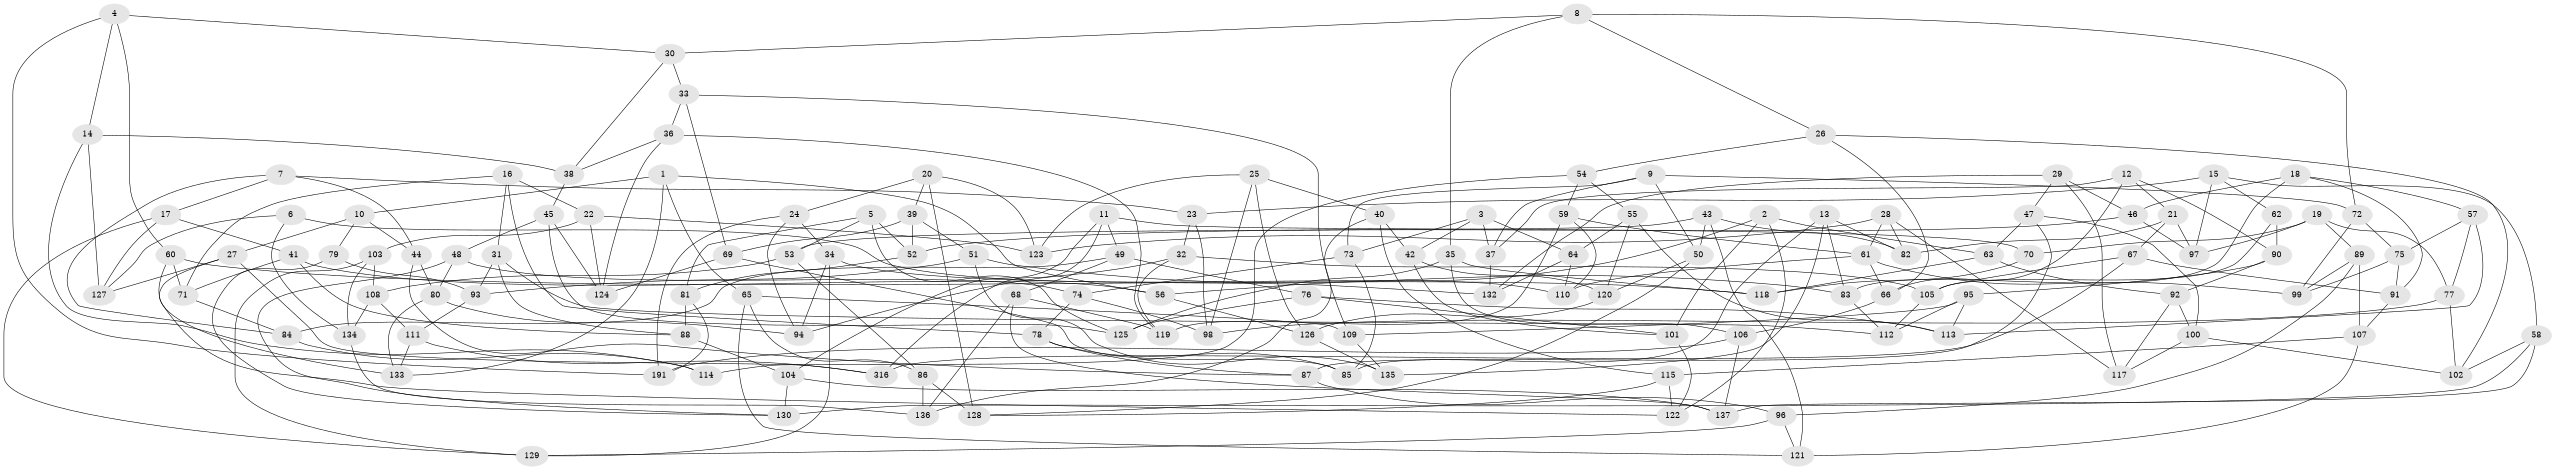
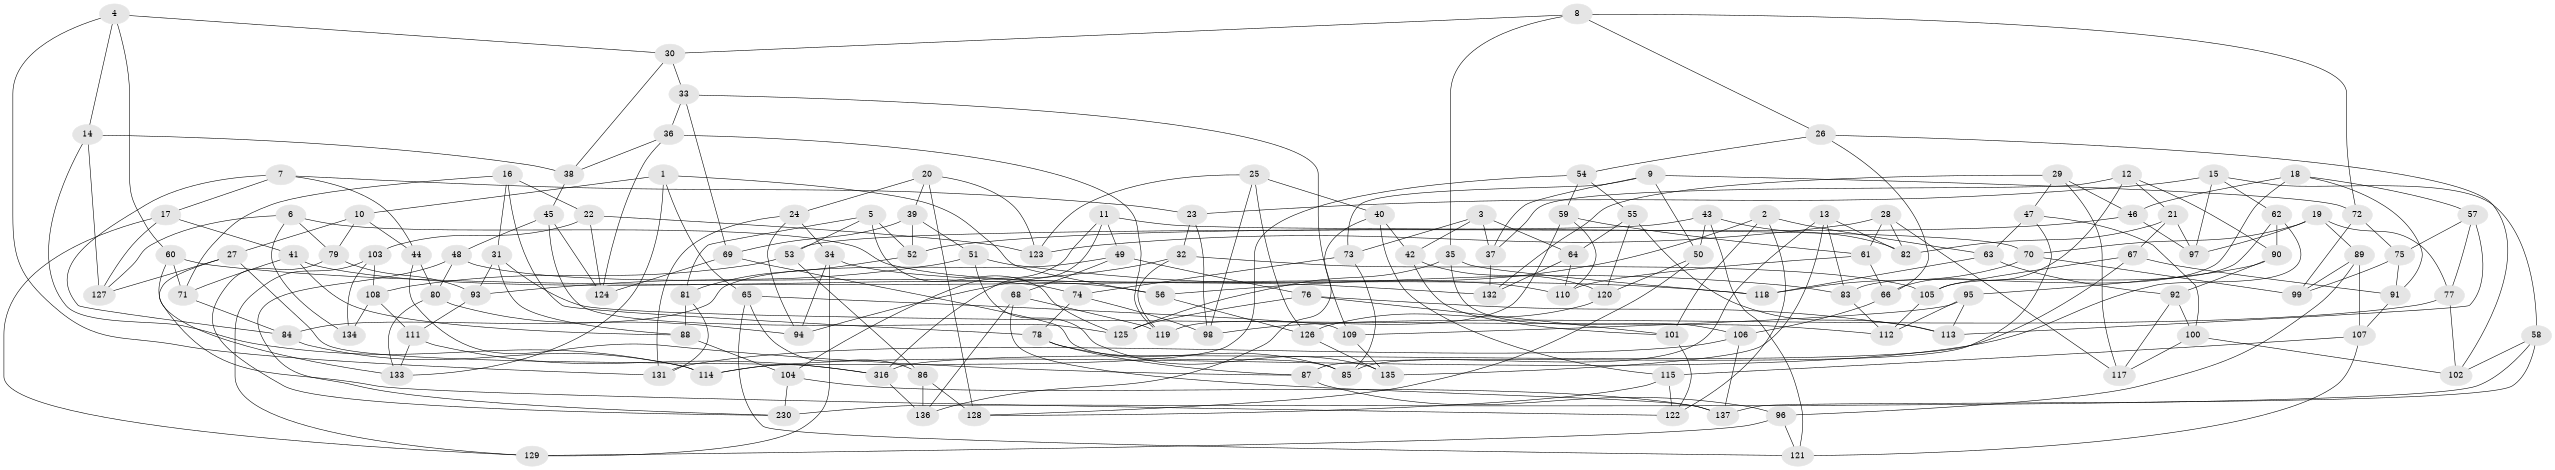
edge "6" -- "79": added
edge "61" -- "99": now "70" -- "99"
edge "62" -- "114": added
node "191": label "191" -> "131"
edge "134" -- "136": now "316" -- "136"
node "130": label "130" -> "230"
